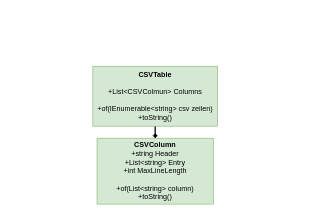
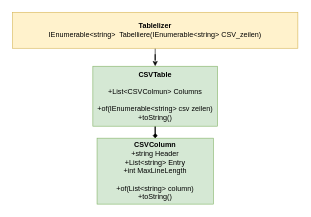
node "Tablelizer IEnumerable<string> Tabelliere(IEnumerable<string> CSV_zeilen)": added
edge "Tablelizer IEnumerable<string> Tabelliere(IEnumerable<string> CSV_zeilen)" -> "CSVTable +List<CSVColmun> Columns +of(IEnumerable<string> csv zeilen) +toString()": added
